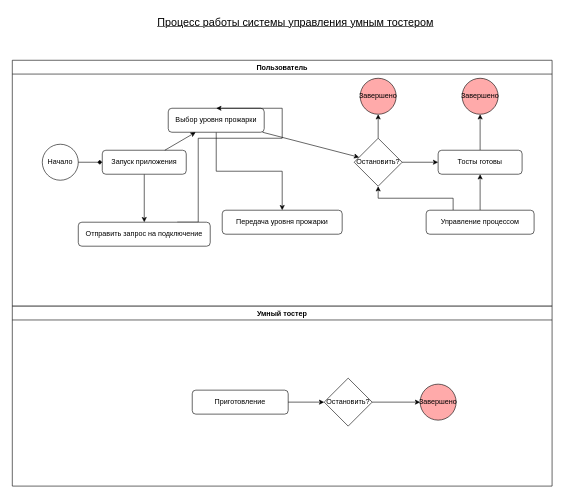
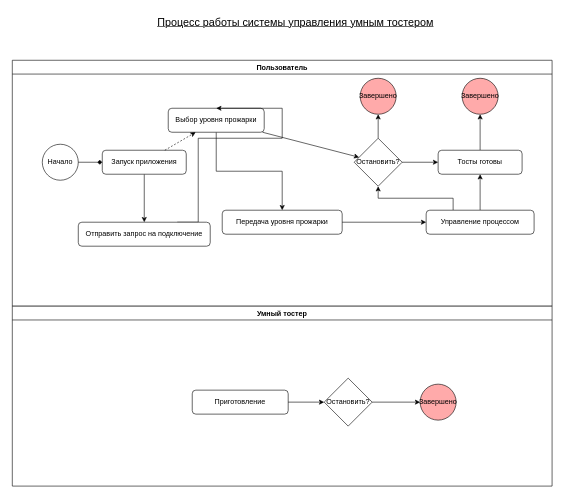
edge "Запуск приложения" -> "Выбор уровня прожарки": style solid -> dashed
edge "Передача уровня прожарки" -> "Управление процессом": added
